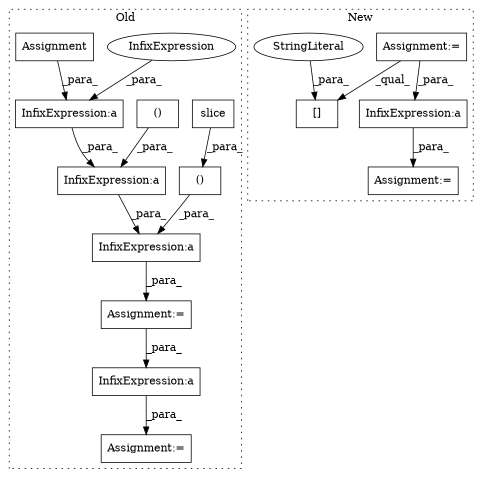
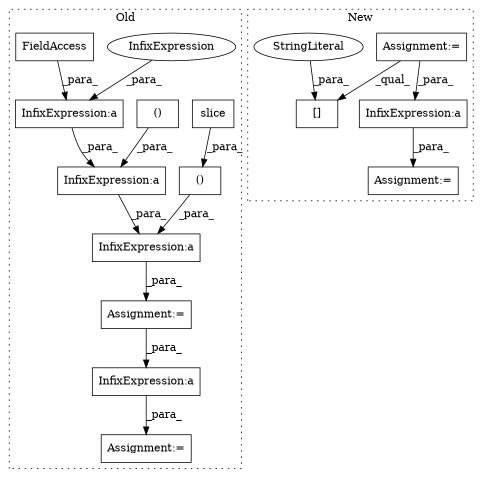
node "Assignment": label "Assignment" -> "FieldAccess"
